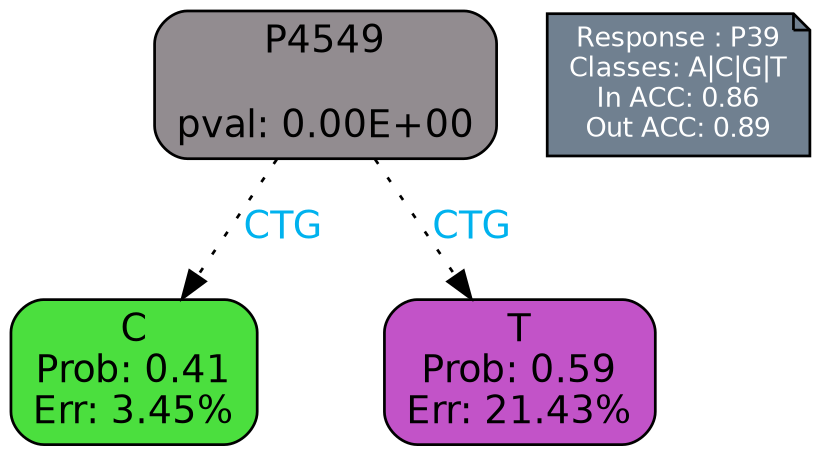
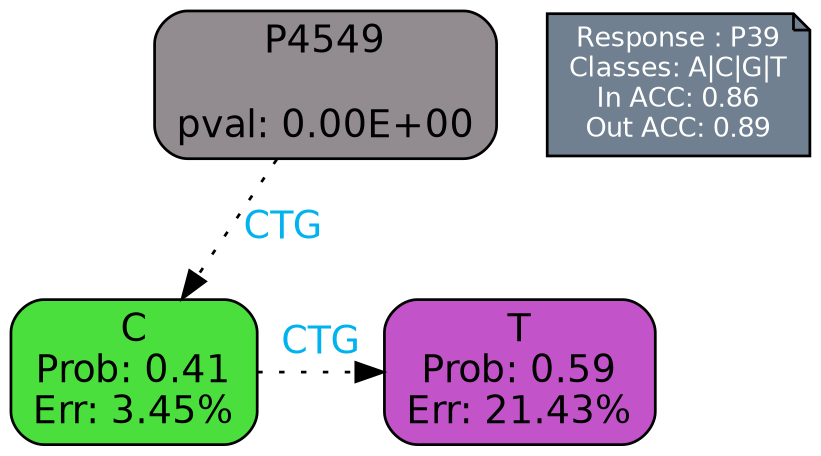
edge "P4549 pval: 0.00E+00" -> "T Prob: 0.59 Err: 21.43%": now "C Prob: 0.41 Err: 3.45%" -> "T Prob: 0.59 Err: 21.43%"
